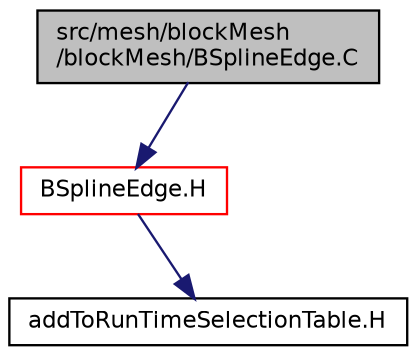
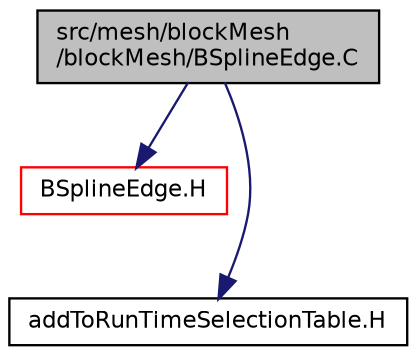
edge "BSplineEdge.H" -> "addToRunTimeSelectionTable.H": now "src/mesh/blockMesh /blockMesh/BSplineEdge.C" -> "addToRunTimeSelectionTable.H"
